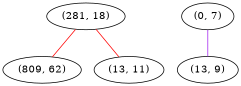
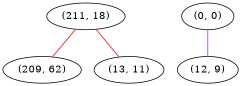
node "(281, 18)": label "(281, 18)" -> "(211, 18)"
node "(0, 7)": label "(0, 7)" -> "(0, 0)"
node "(809, 62)": label "(809, 62)" -> "(209, 62)"
node "(13, 9)": label "(13, 9)" -> "(12, 9)"
